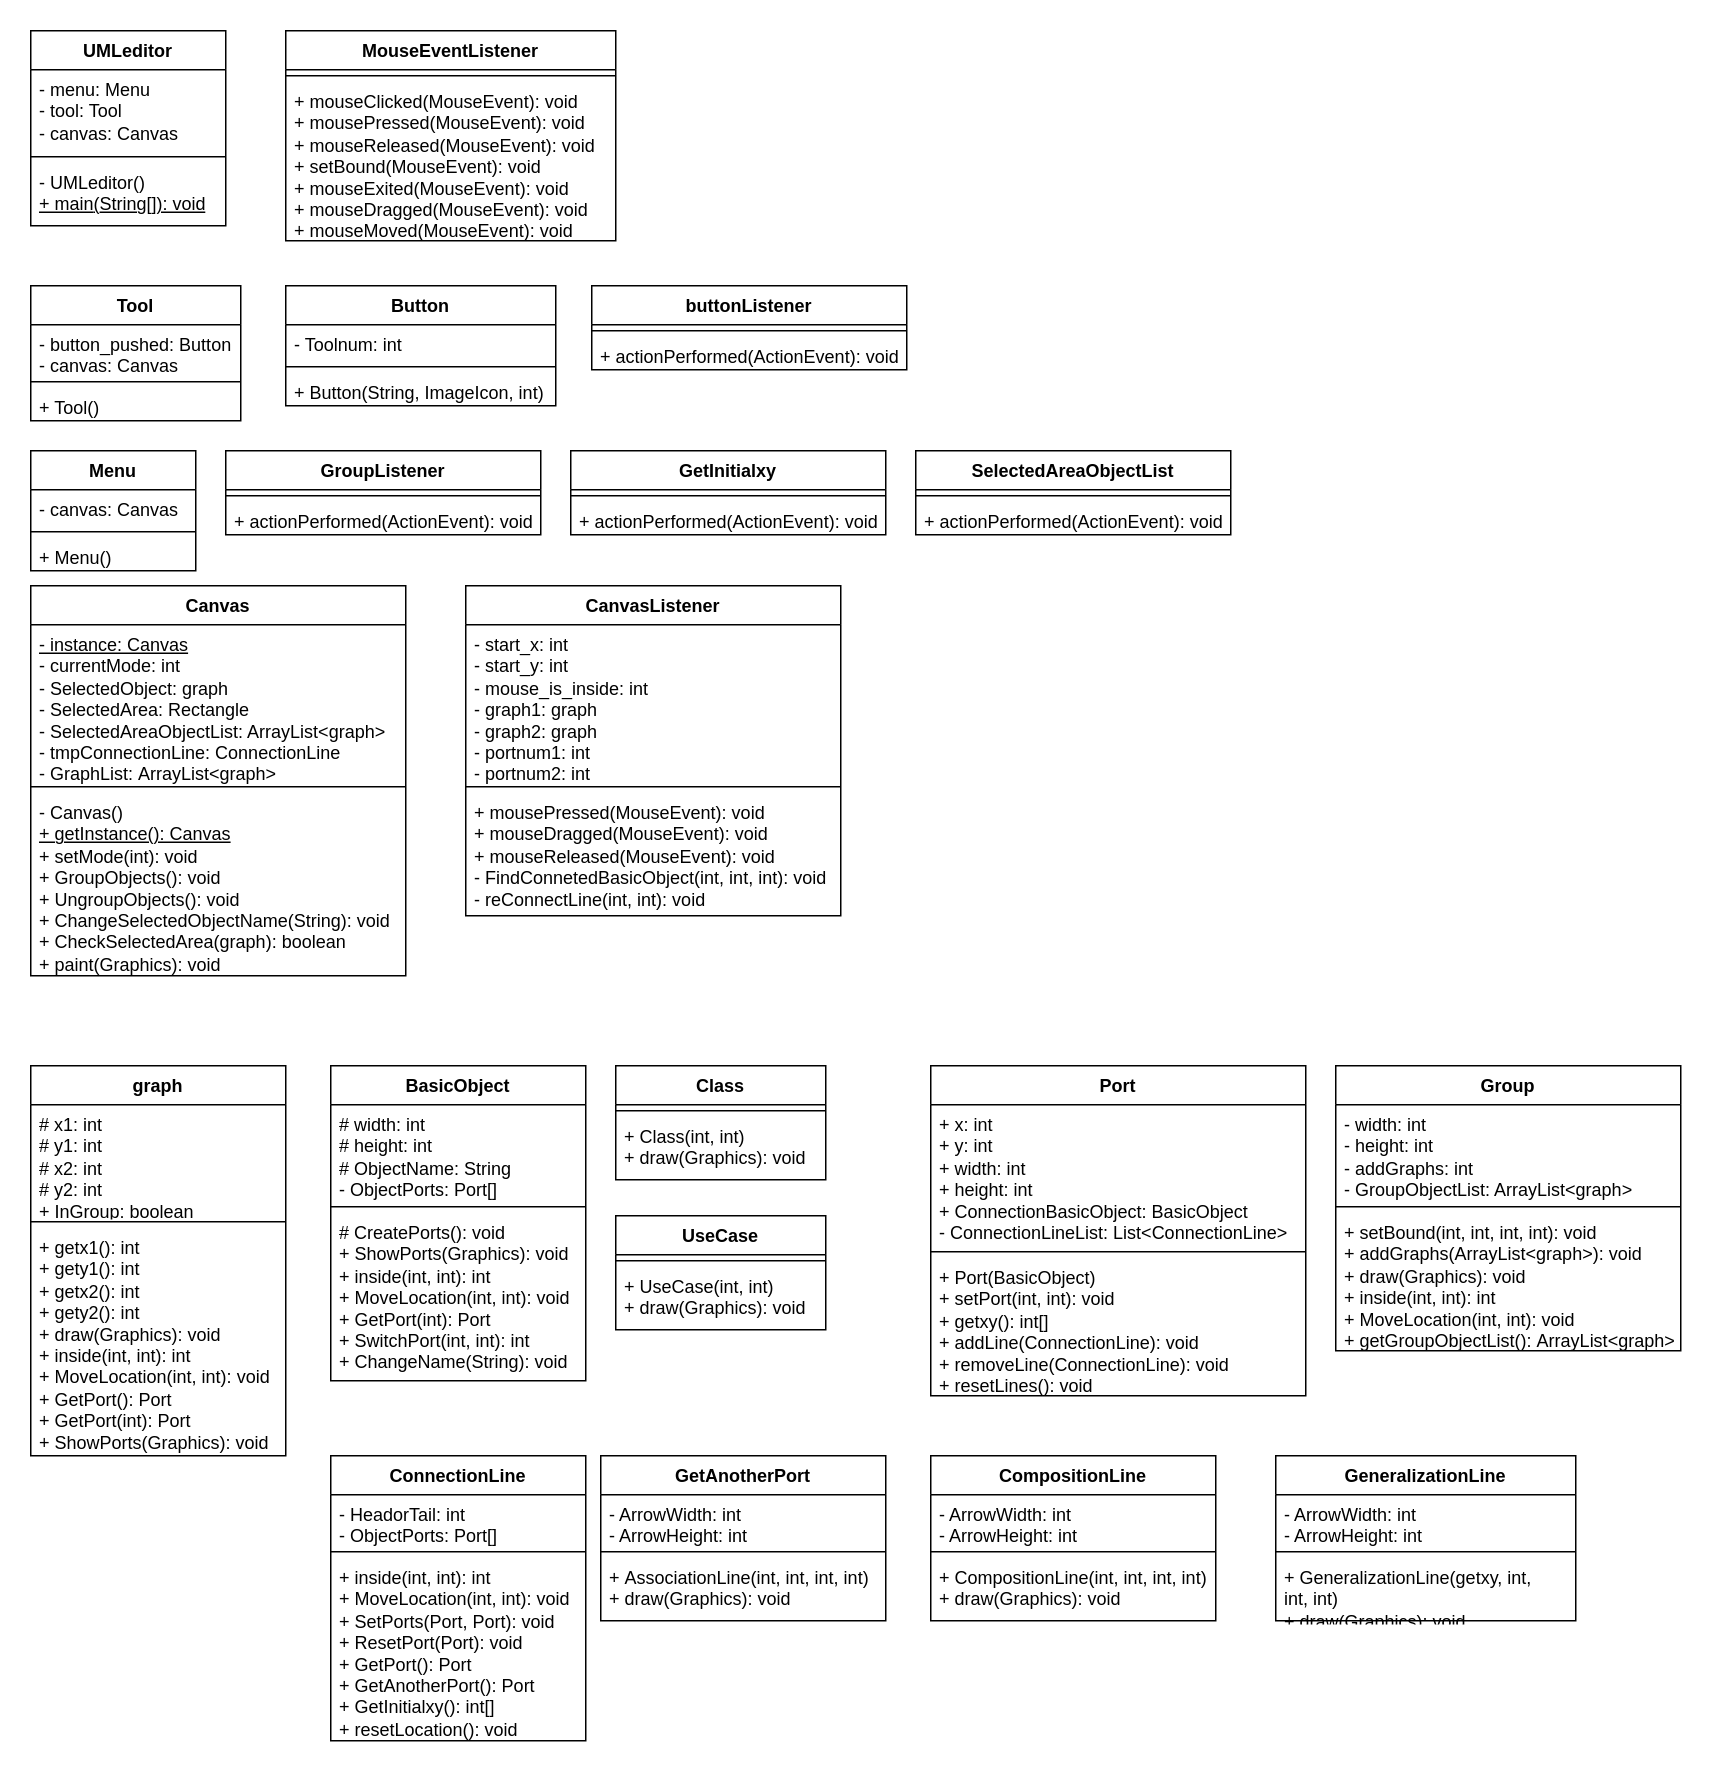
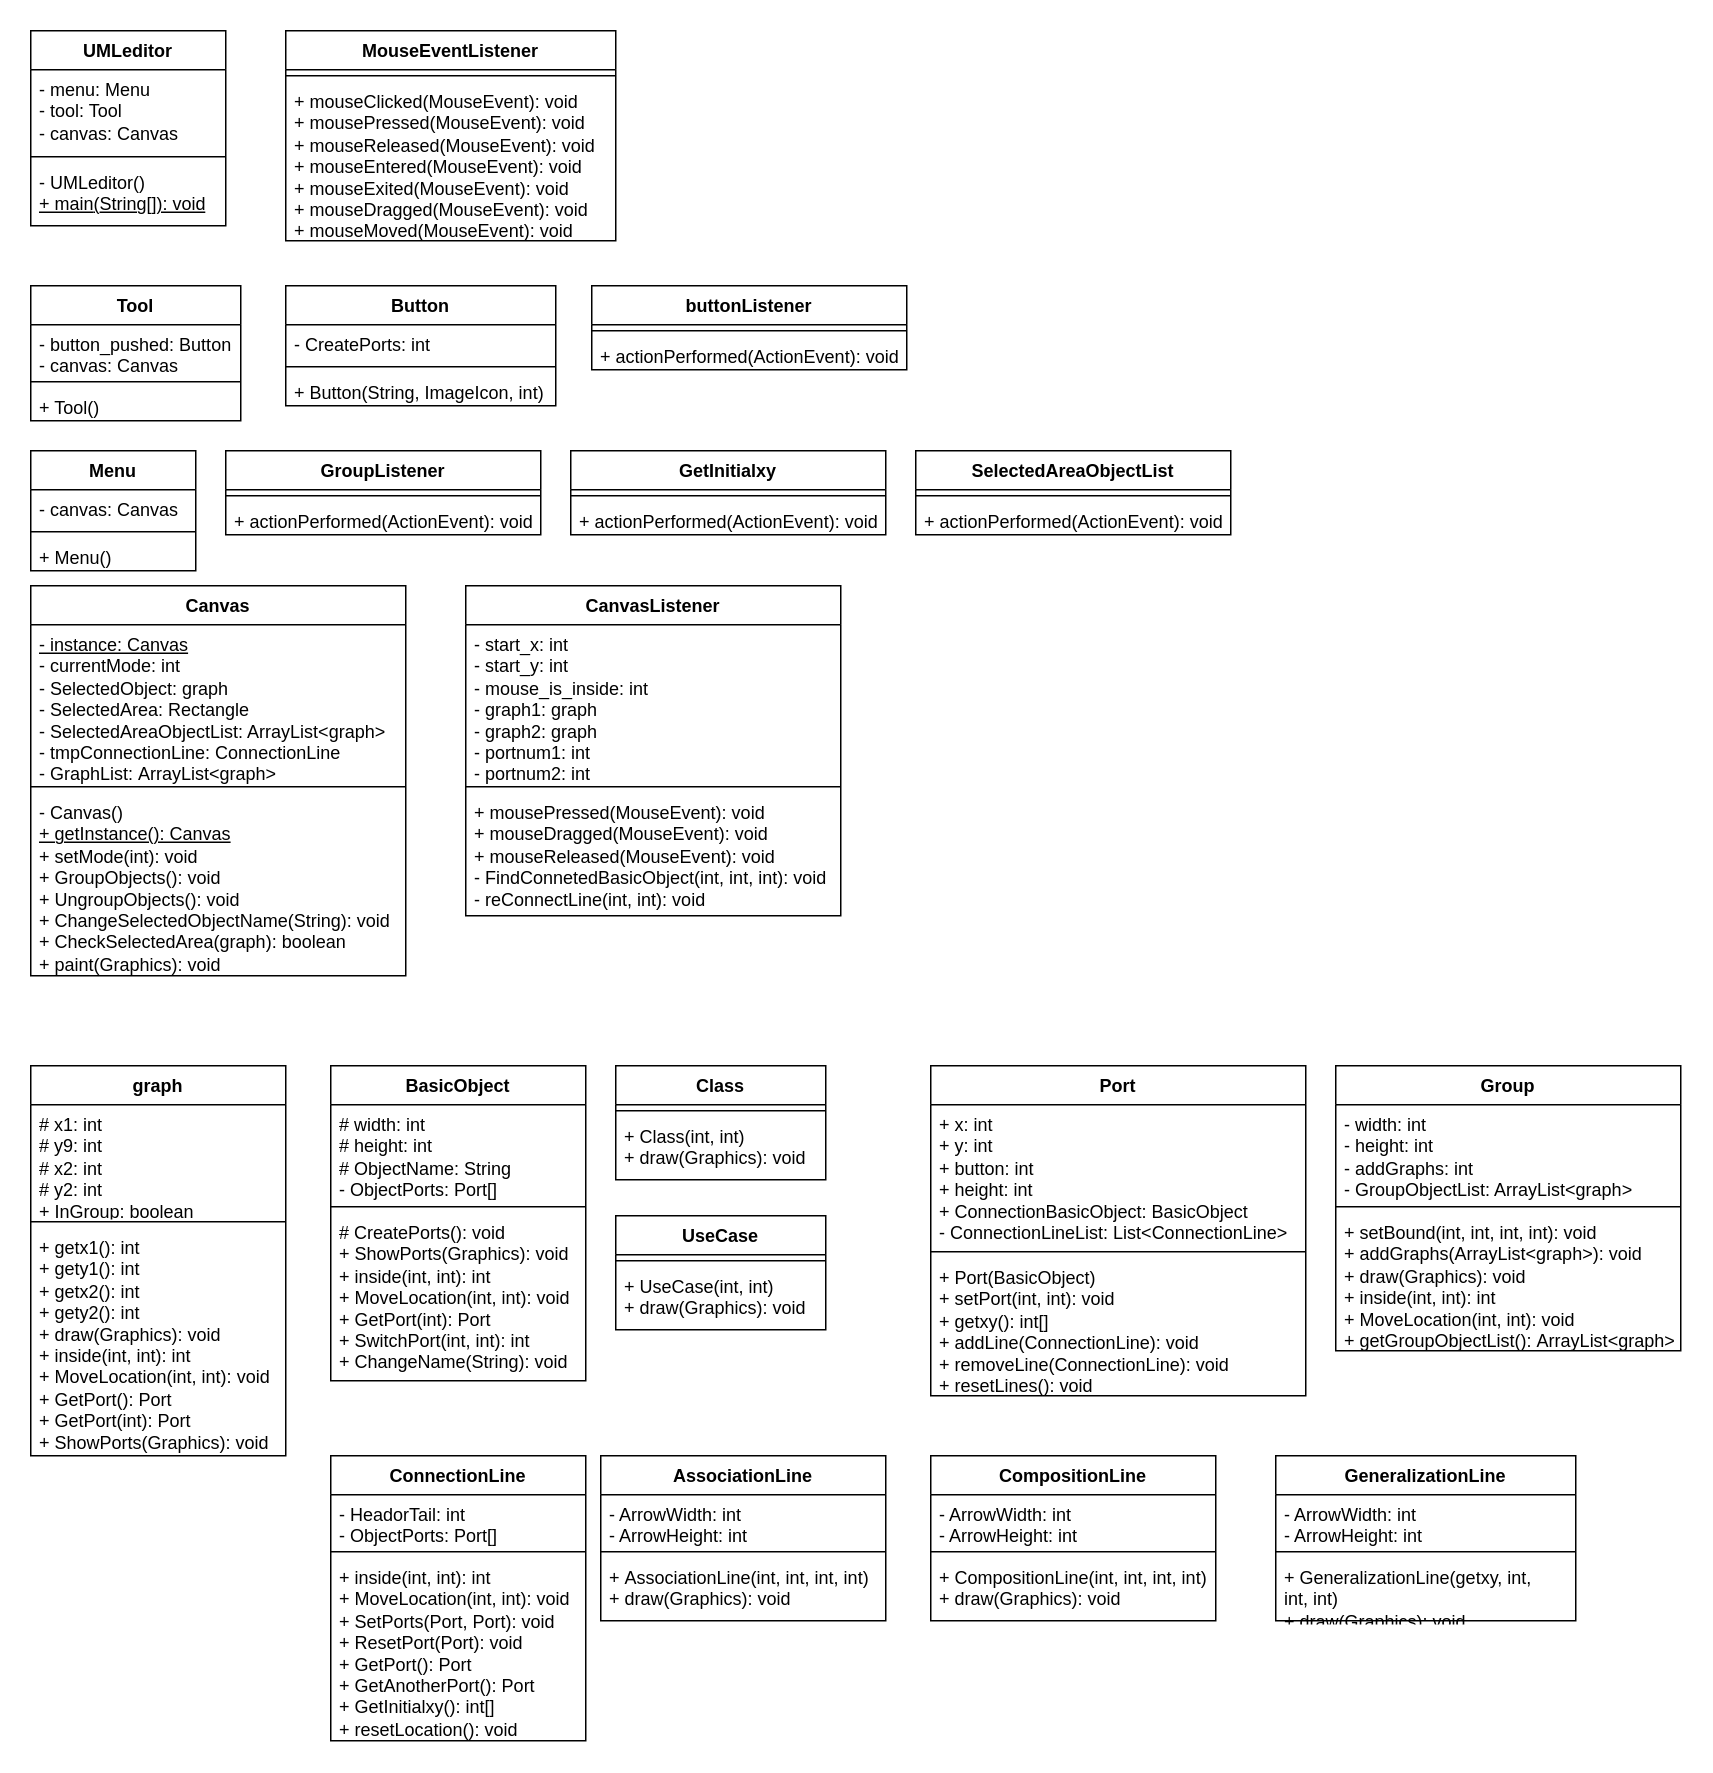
node "+ mouseClicked(MouseEvent): void + mousePressed(MouseEvent): void + mouseReleased(MouseEvent): void + setBound(MouseEvent): void + mouseExited(MouseEvent): void + mouseDragged(MouseEvent): void + mouseMoved(MouseEvent): void": label "+ mouseClicked(MouseEvent): void + mousePressed(MouseEvent): void + mouseReleased(MouseEvent): void + setBound(MouseEvent): void + mouseExited(MouseEvent): void + mouseDragged(MouseEvent): void + mouseMoved(MouseEvent): void" -> "+ mouseClicked(MouseEvent): void + mousePressed(MouseEvent): void + mouseReleased(MouseEvent): void + mouseEntered(MouseEvent): void + mouseExited(MouseEvent): void + mouseDragged(MouseEvent): void + mouseMoved(MouseEvent): void"
node "- Toolnum: int": label "- Toolnum: int" -> "- CreatePorts: int"
node "# x1: int # y1: int # x2: int# y2: int + InGroup: boolean": label "# x1: int # y1: int # x2: int# y2: int + InGroup: boolean" -> "# x1: int # y9: int # x2: int# y2: int + InGroup: boolean"
node "+ x: int+ y: int + width: int+ height: int + ConnectionBasicObject: BasicObject - ConnectionLineList: List<ConnectionLine>": label "+ x: int+ y: int + width: int+ height: int + ConnectionBasicObject: BasicObject - ConnectionLineList: List<ConnectionLine>" -> "+ x: int+ y: int + button: int+ height: int + ConnectionBasicObject: BasicObject - ConnectionLineList: List<ConnectionLine>"
node "GetAnotherPort": label "GetAnotherPort" -> "AssociationLine"
